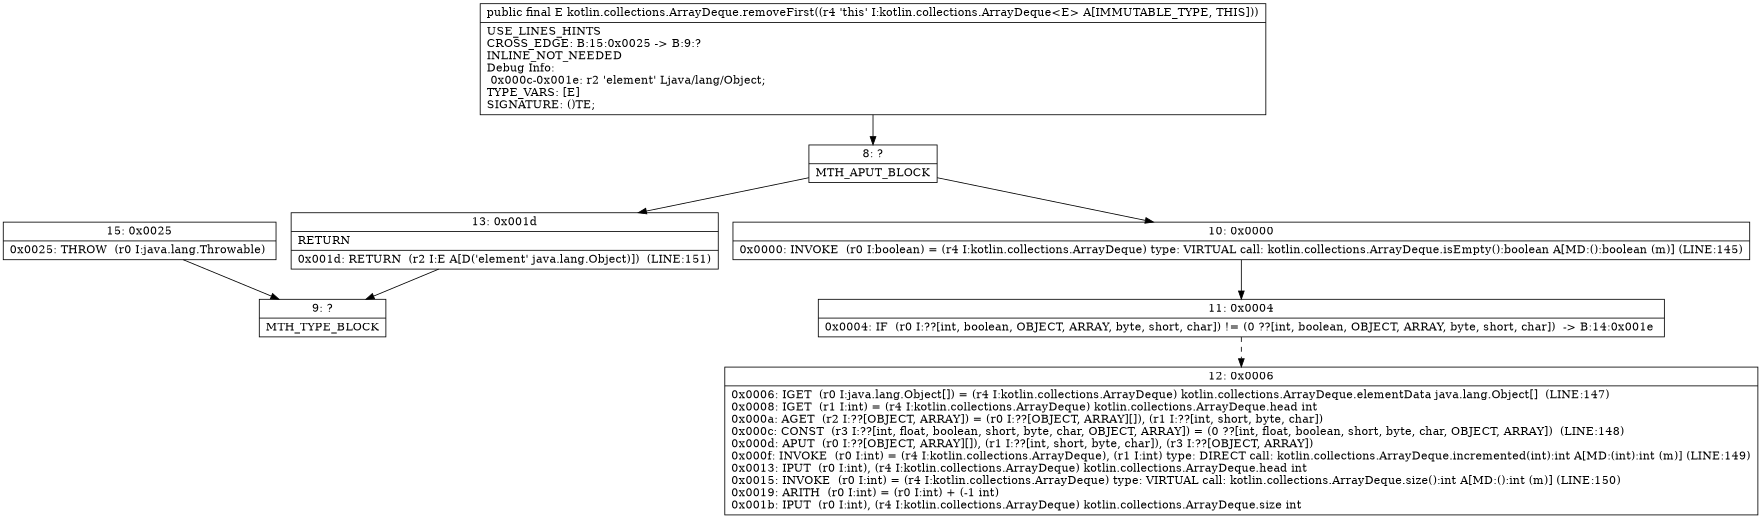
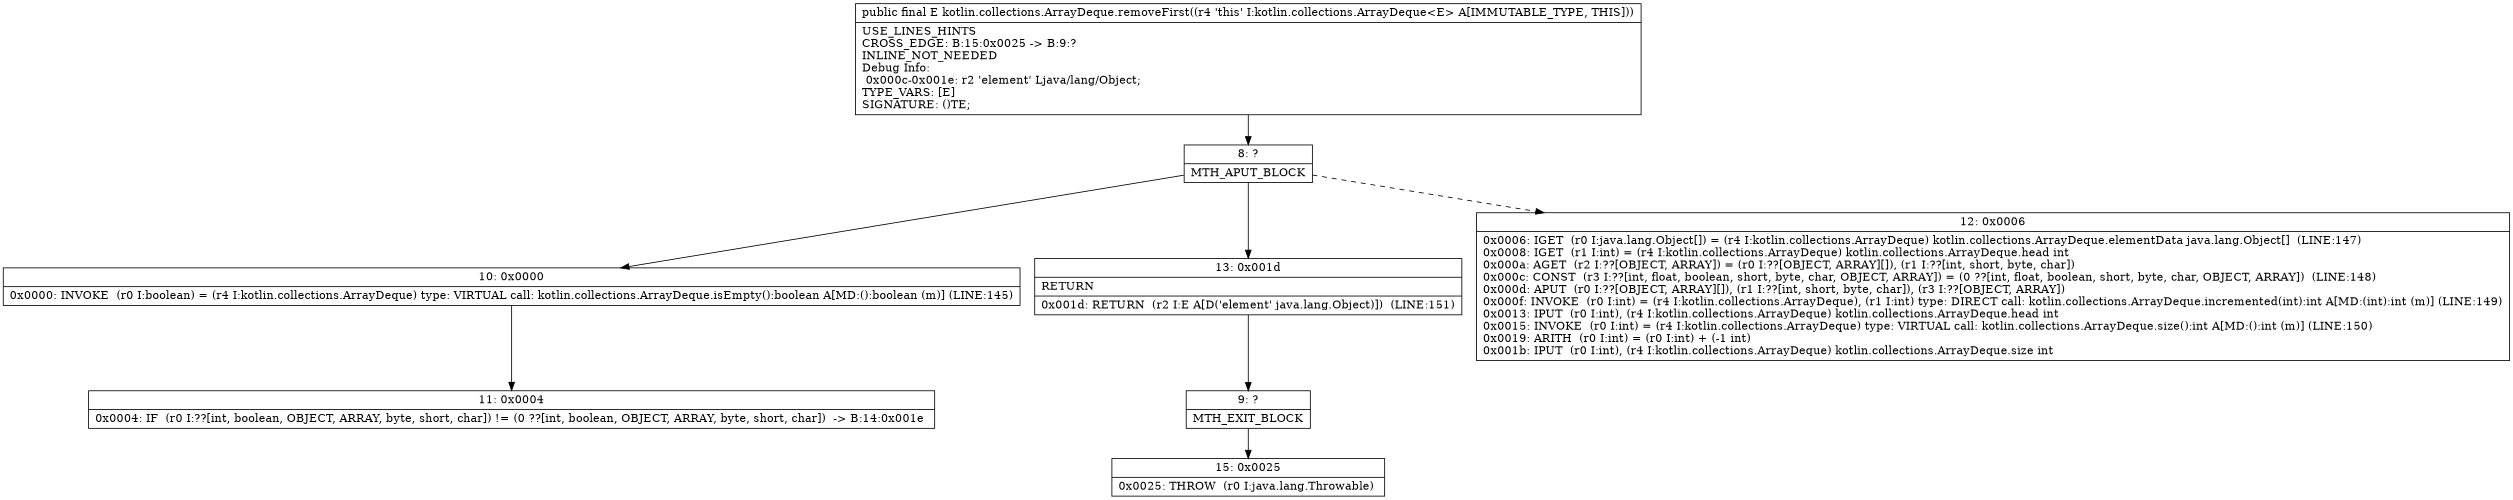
edge "15: 0x0025" -> "9: ?": reversed
node "9: ?": text "MTH_TYPE_BLOCK" -> "MTH_EXIT_BLOCK"
edge "11: 0x0004" -> "12: 0x0006": now "8: ?" -> "12: 0x0006"
